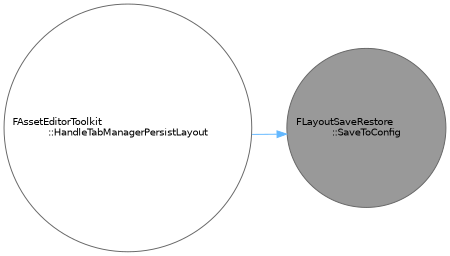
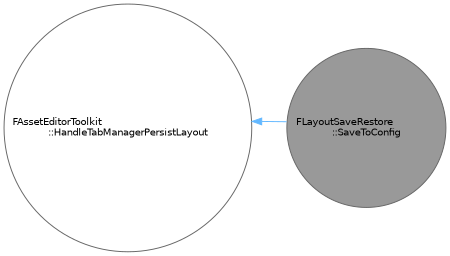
edge "FAssetEditorToolkit ::HandleTabManagerPersistLayout" -> "FLayoutSaveRestore ::SaveToConfig": reversed
